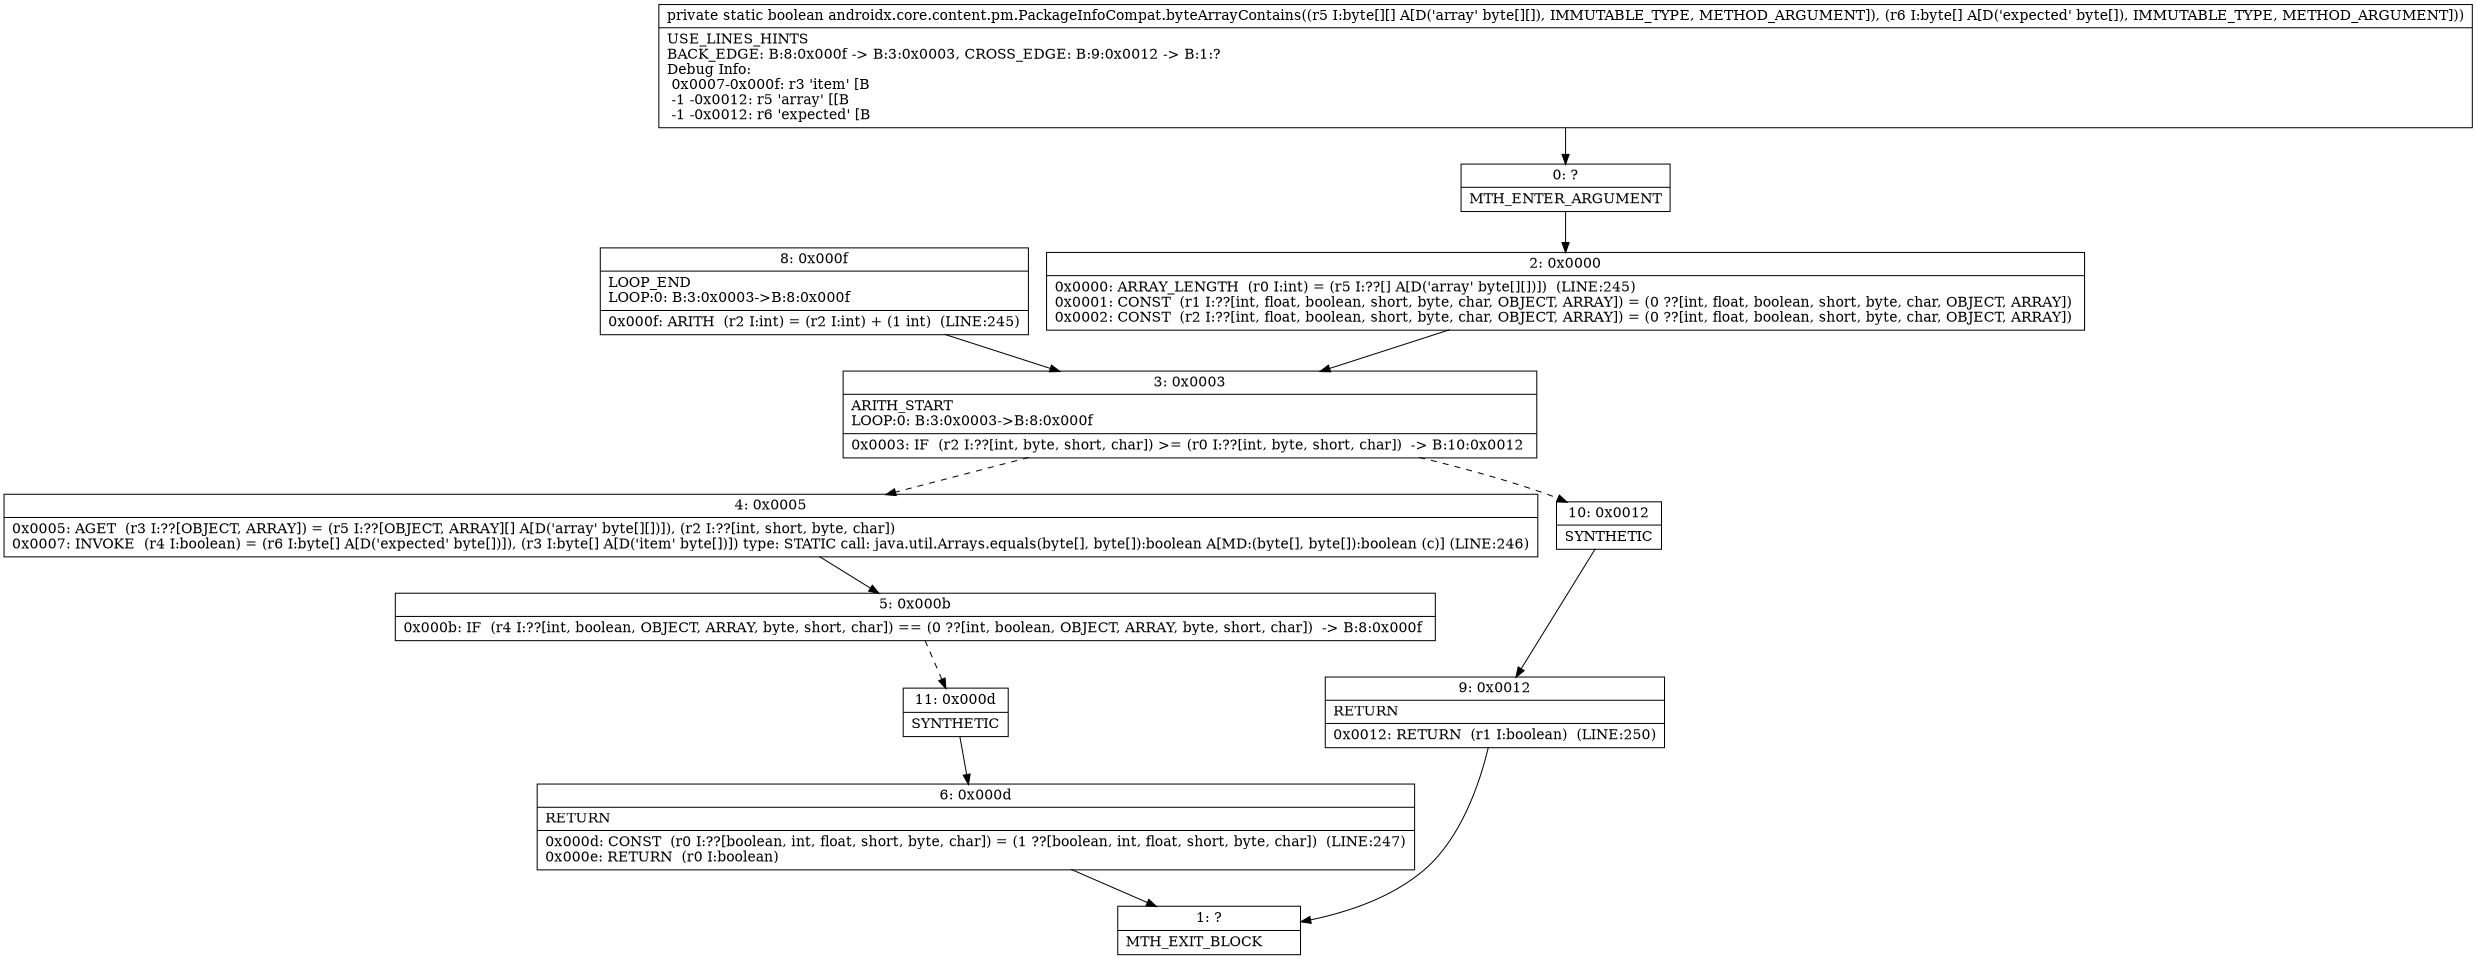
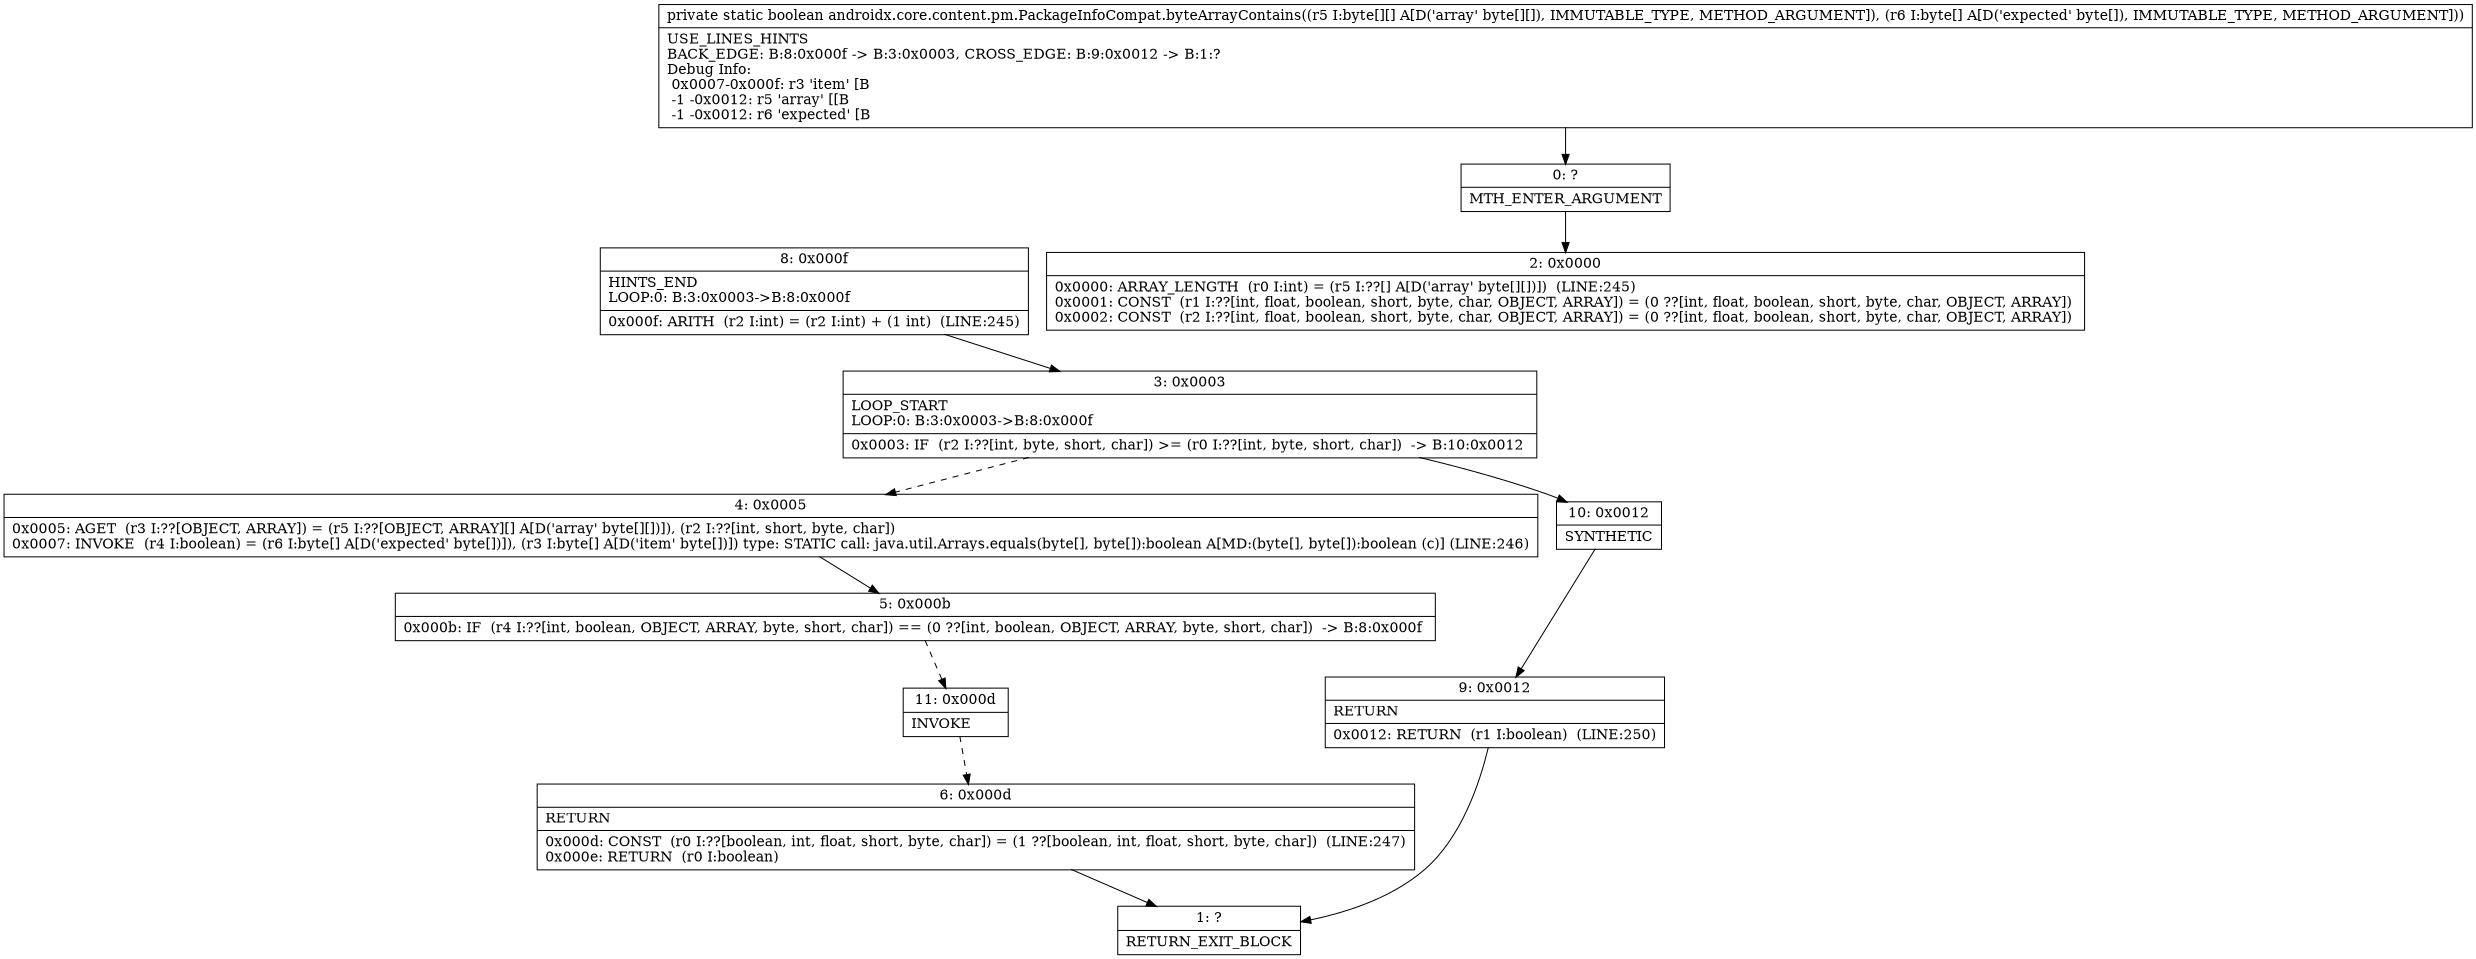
node "8: 0x000f": text "LOOP_END" -> "HINTS_END"
edge "2: 0x0000" -> "3: 0x0003": removed
node "3: 0x0003": text "ARITH_START" -> "LOOP_START"
edge "3: 0x0003" -> "10: 0x0012": style dashed -> solid
node "11: 0x000d": text "SYNTHETIC" -> "INVOKE"
edge "11: 0x000d" -> "6: 0x000d": style solid -> dashed
node "1: ?": text "MTH_EXIT_BLOCK" -> "RETURN_EXIT_BLOCK"
